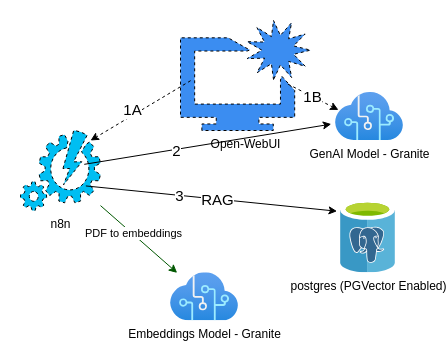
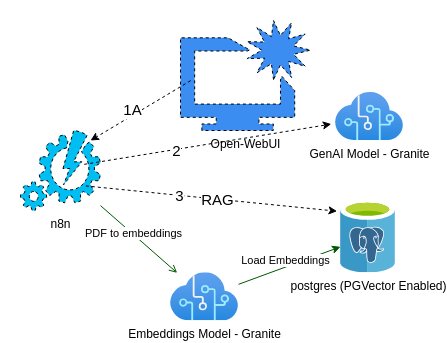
edge "Open-WebUI" -> "GenAI Model - Granite": removed, label "1B"
edge "n8n" -> "GenAI Model - Granite": style solid -> dashed
edge "n8n" -> "postgres (PGVector Enabled)": style solid -> dashed
edge "n8n" -> "Embeddings Model - Granite": arrowhead classic -> open
edge "Embeddings Model - Granite" -> "postgres (PGVector Enabled)": added, label "Load Embeddings"
